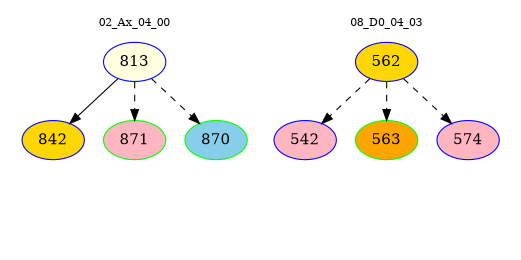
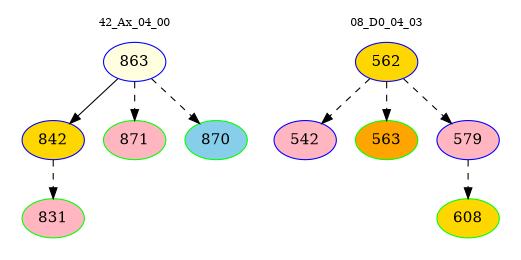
cluster "02_Ax_04_00": label "02_Ax_04_00" -> "42_Ax_04_00"
node "813": label "813" -> "863"
node "574": label "574" -> "579"
node "831": added
node "608": added
